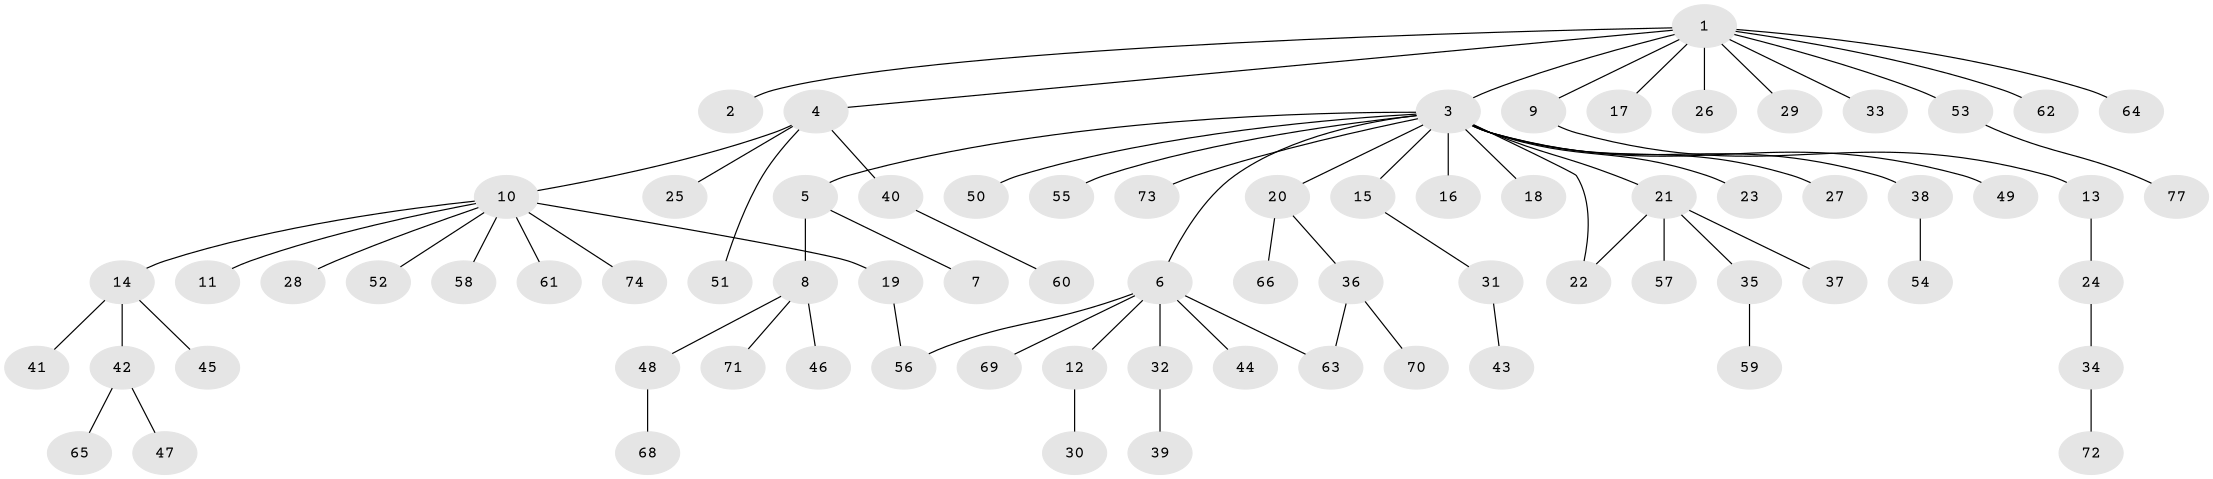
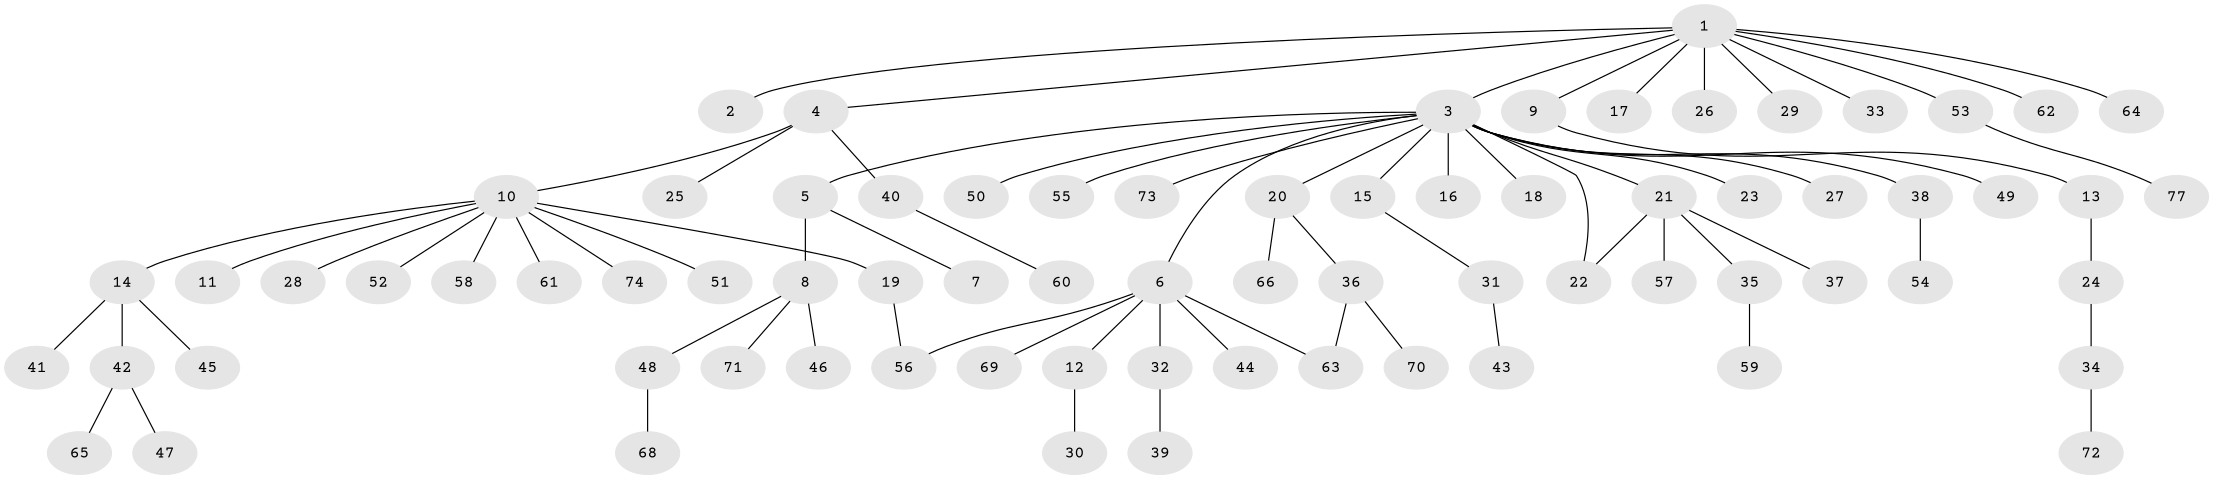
edge "4" -- "51": now "10" -- "51"
